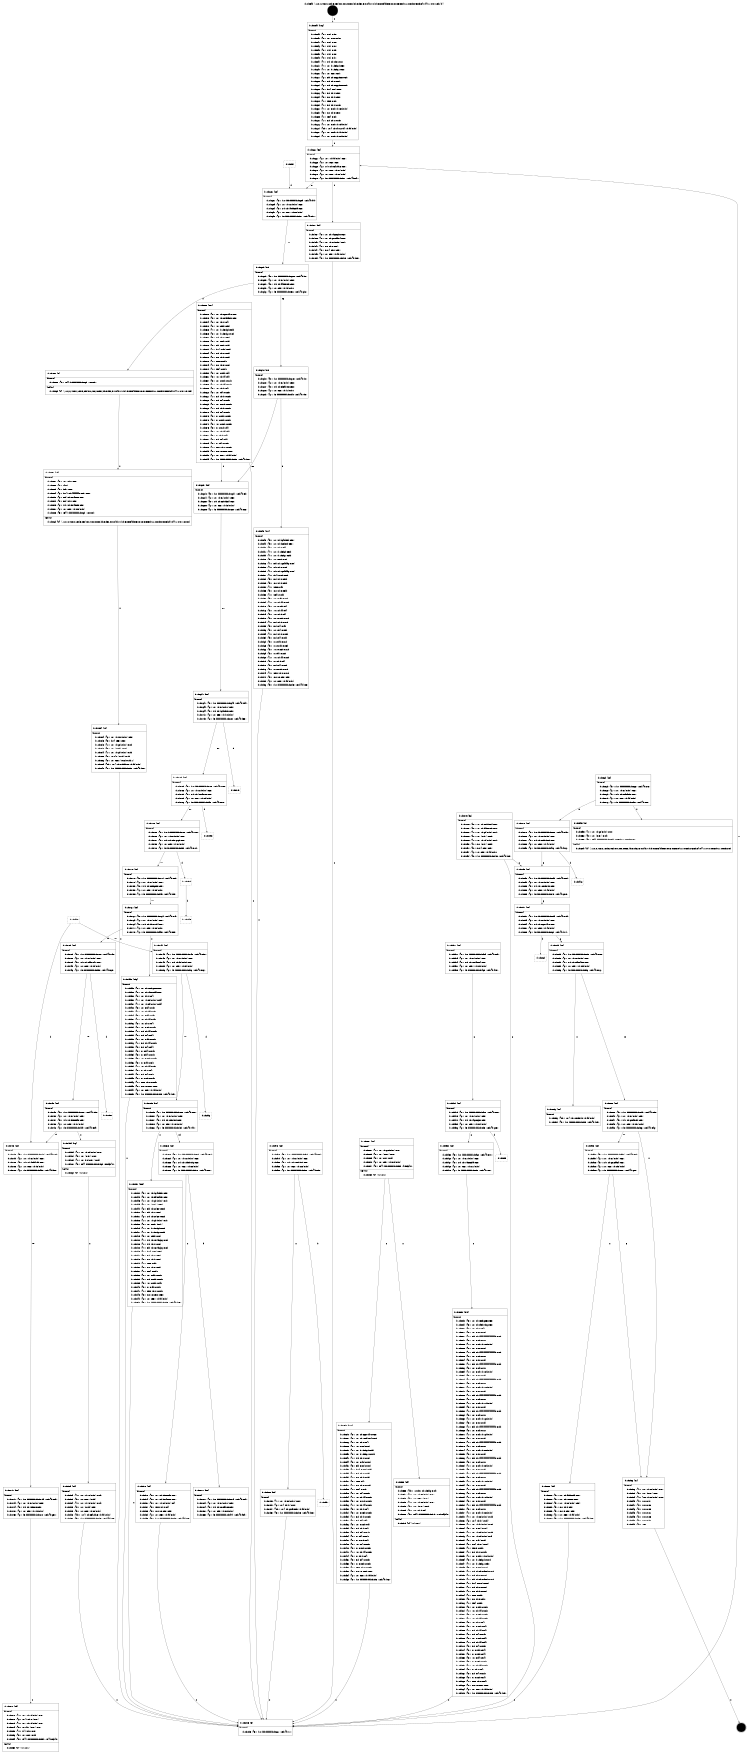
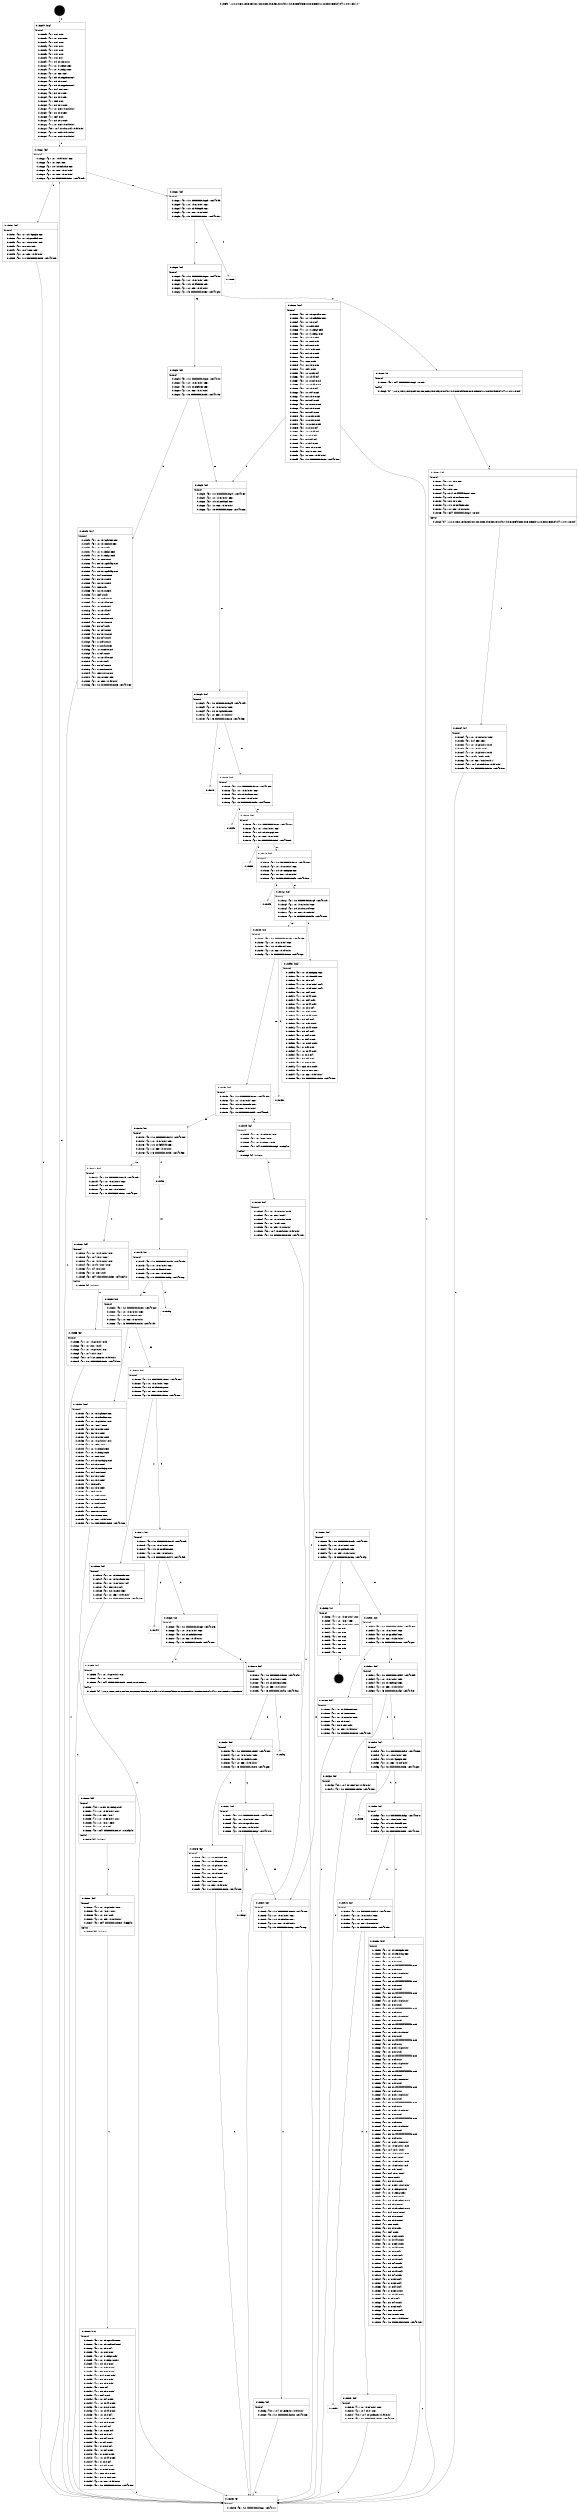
edge "0x4020a7" -> "0x401684 [28]": reversed
edge "0x401c7e [36]" -> "0x401898 [28]": reversed
edge "0x402030" -> "0x4020fe": now "0x401748 [28]" -> "0x4020fe"
edge "0x4018b4 [28]" -> "0x4018d0 [28]": label " 6" -> " 10"
edge "0x401fda" -> "0x4017b8 [28]": reversed
edge "0x4018d0 [28]" -> "0x4018ec [28]": reversed
edge "0x401908 [28]" -> "0x4020e6 [24]": now "0x401908 [28]" -> "0x401924 [28]"
edge "0x401ec7 [21]" -> "0x401eaa [29]": reversed
node "0x401c5e [32]": added
edge "0x401844 [28]" -> "0x401860 [28]": added, label "9"
node "0x401f79": added
node "0x401f6a [15]": added
edge "0x40195c [28]" -> "0x401978 [28]": added, label "1"
edge "0x401e06 [15]" -> "0x4021b5 [5]": added, label "1"
